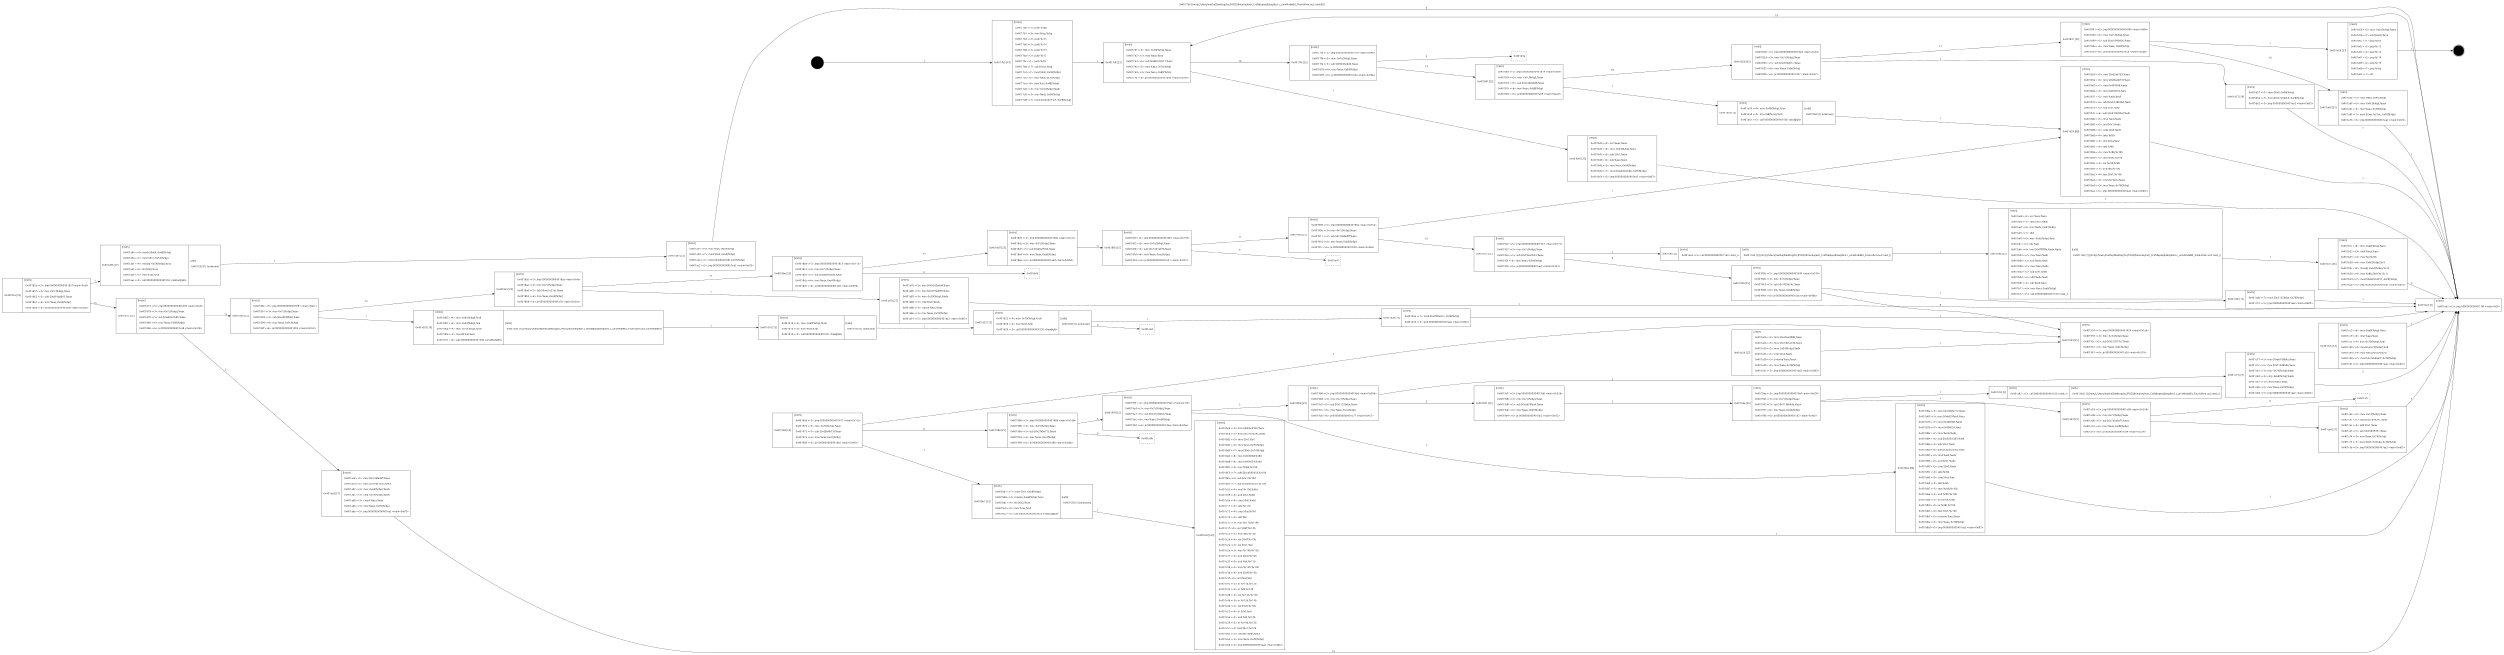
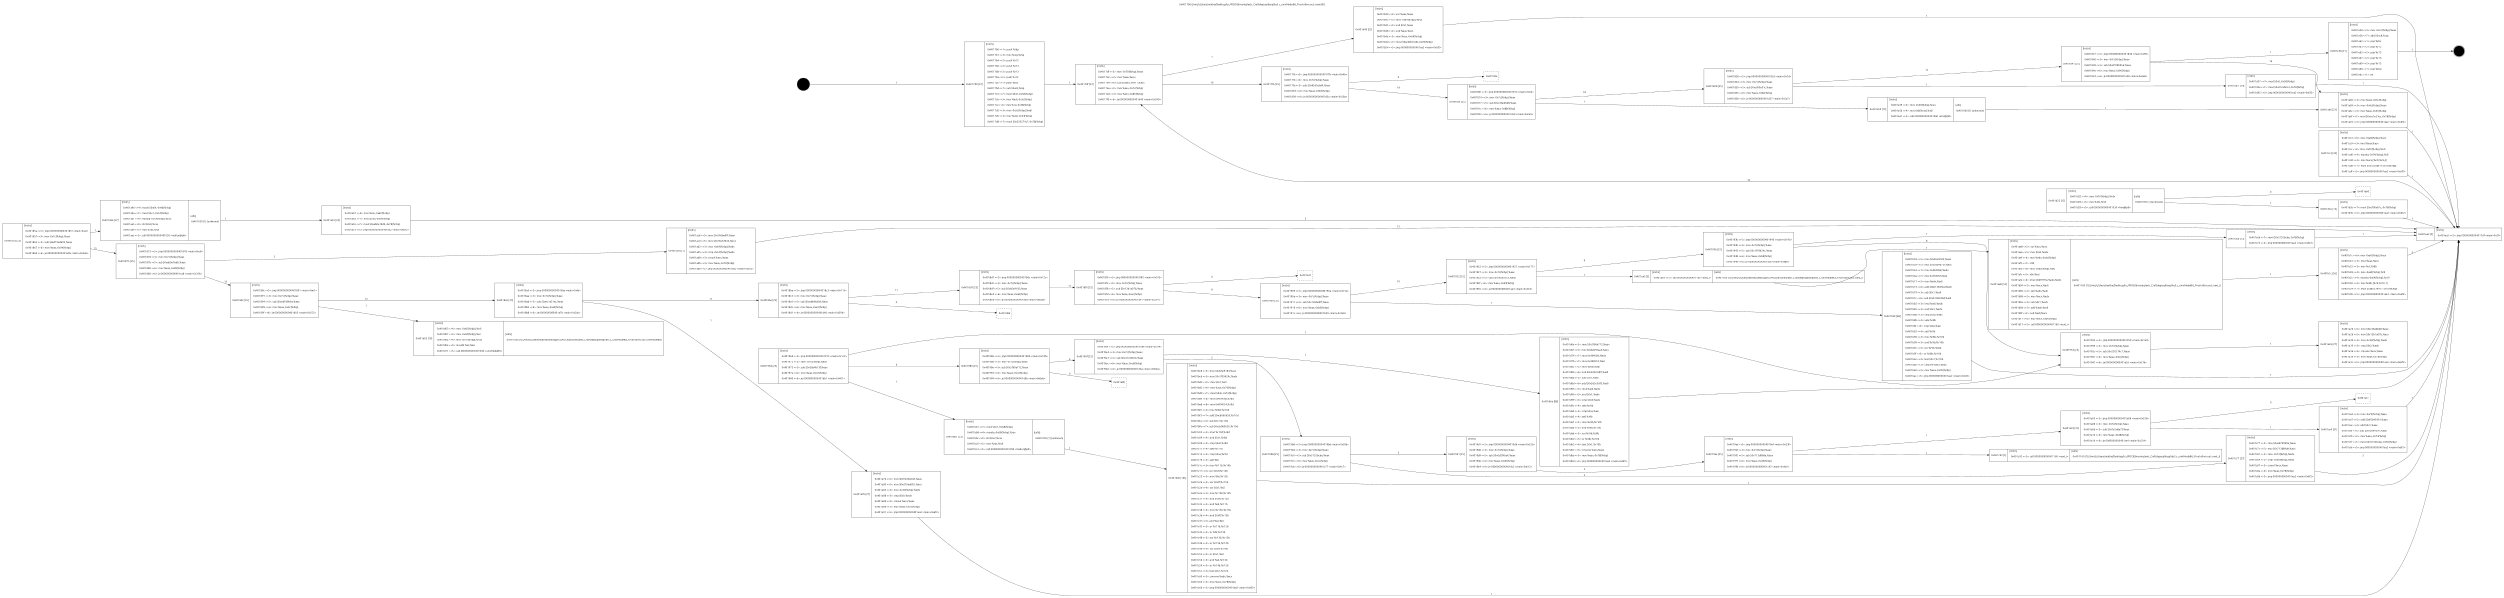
edge "0x401a59 [13]" -> "0x401b59 [88]": now "0x401a59 [13]" -> "0x401a66 [21]"
node "0x401d16 [12]": removed
edge "0x401a26 [27]" -> "0x401954 [25]": reversed
